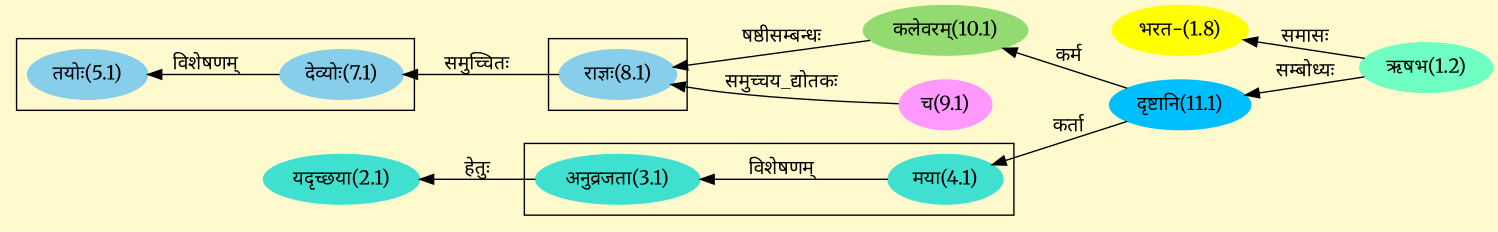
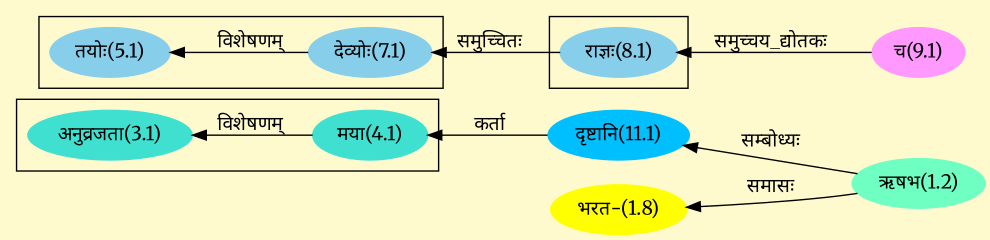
node "कलेवरम्(10.1)": removed
node "यदृच्छया(2.1)": removed
